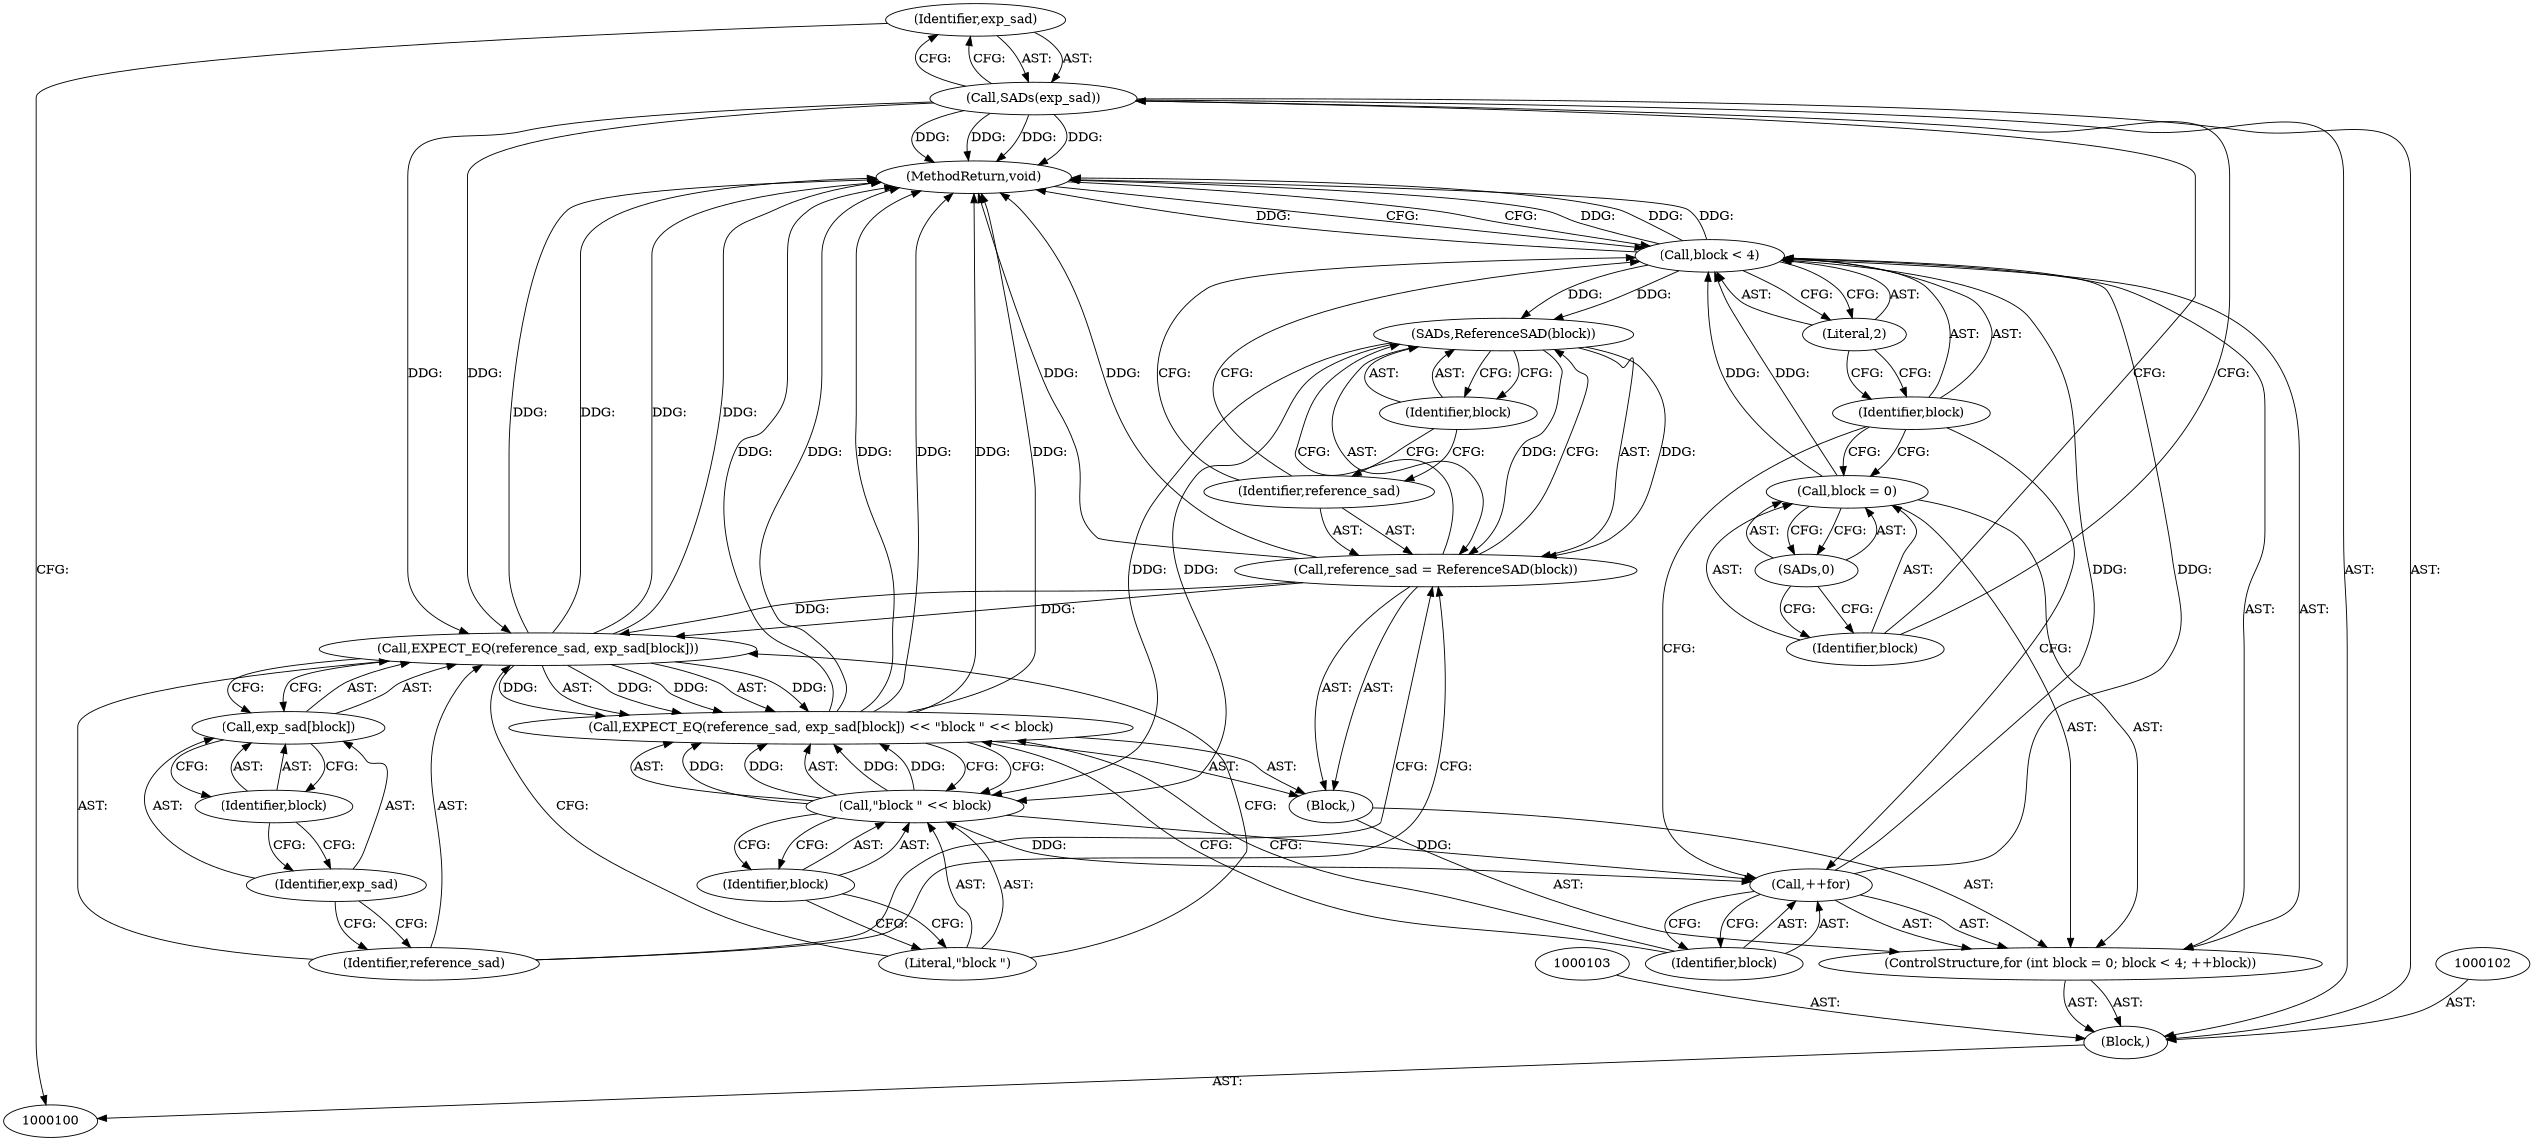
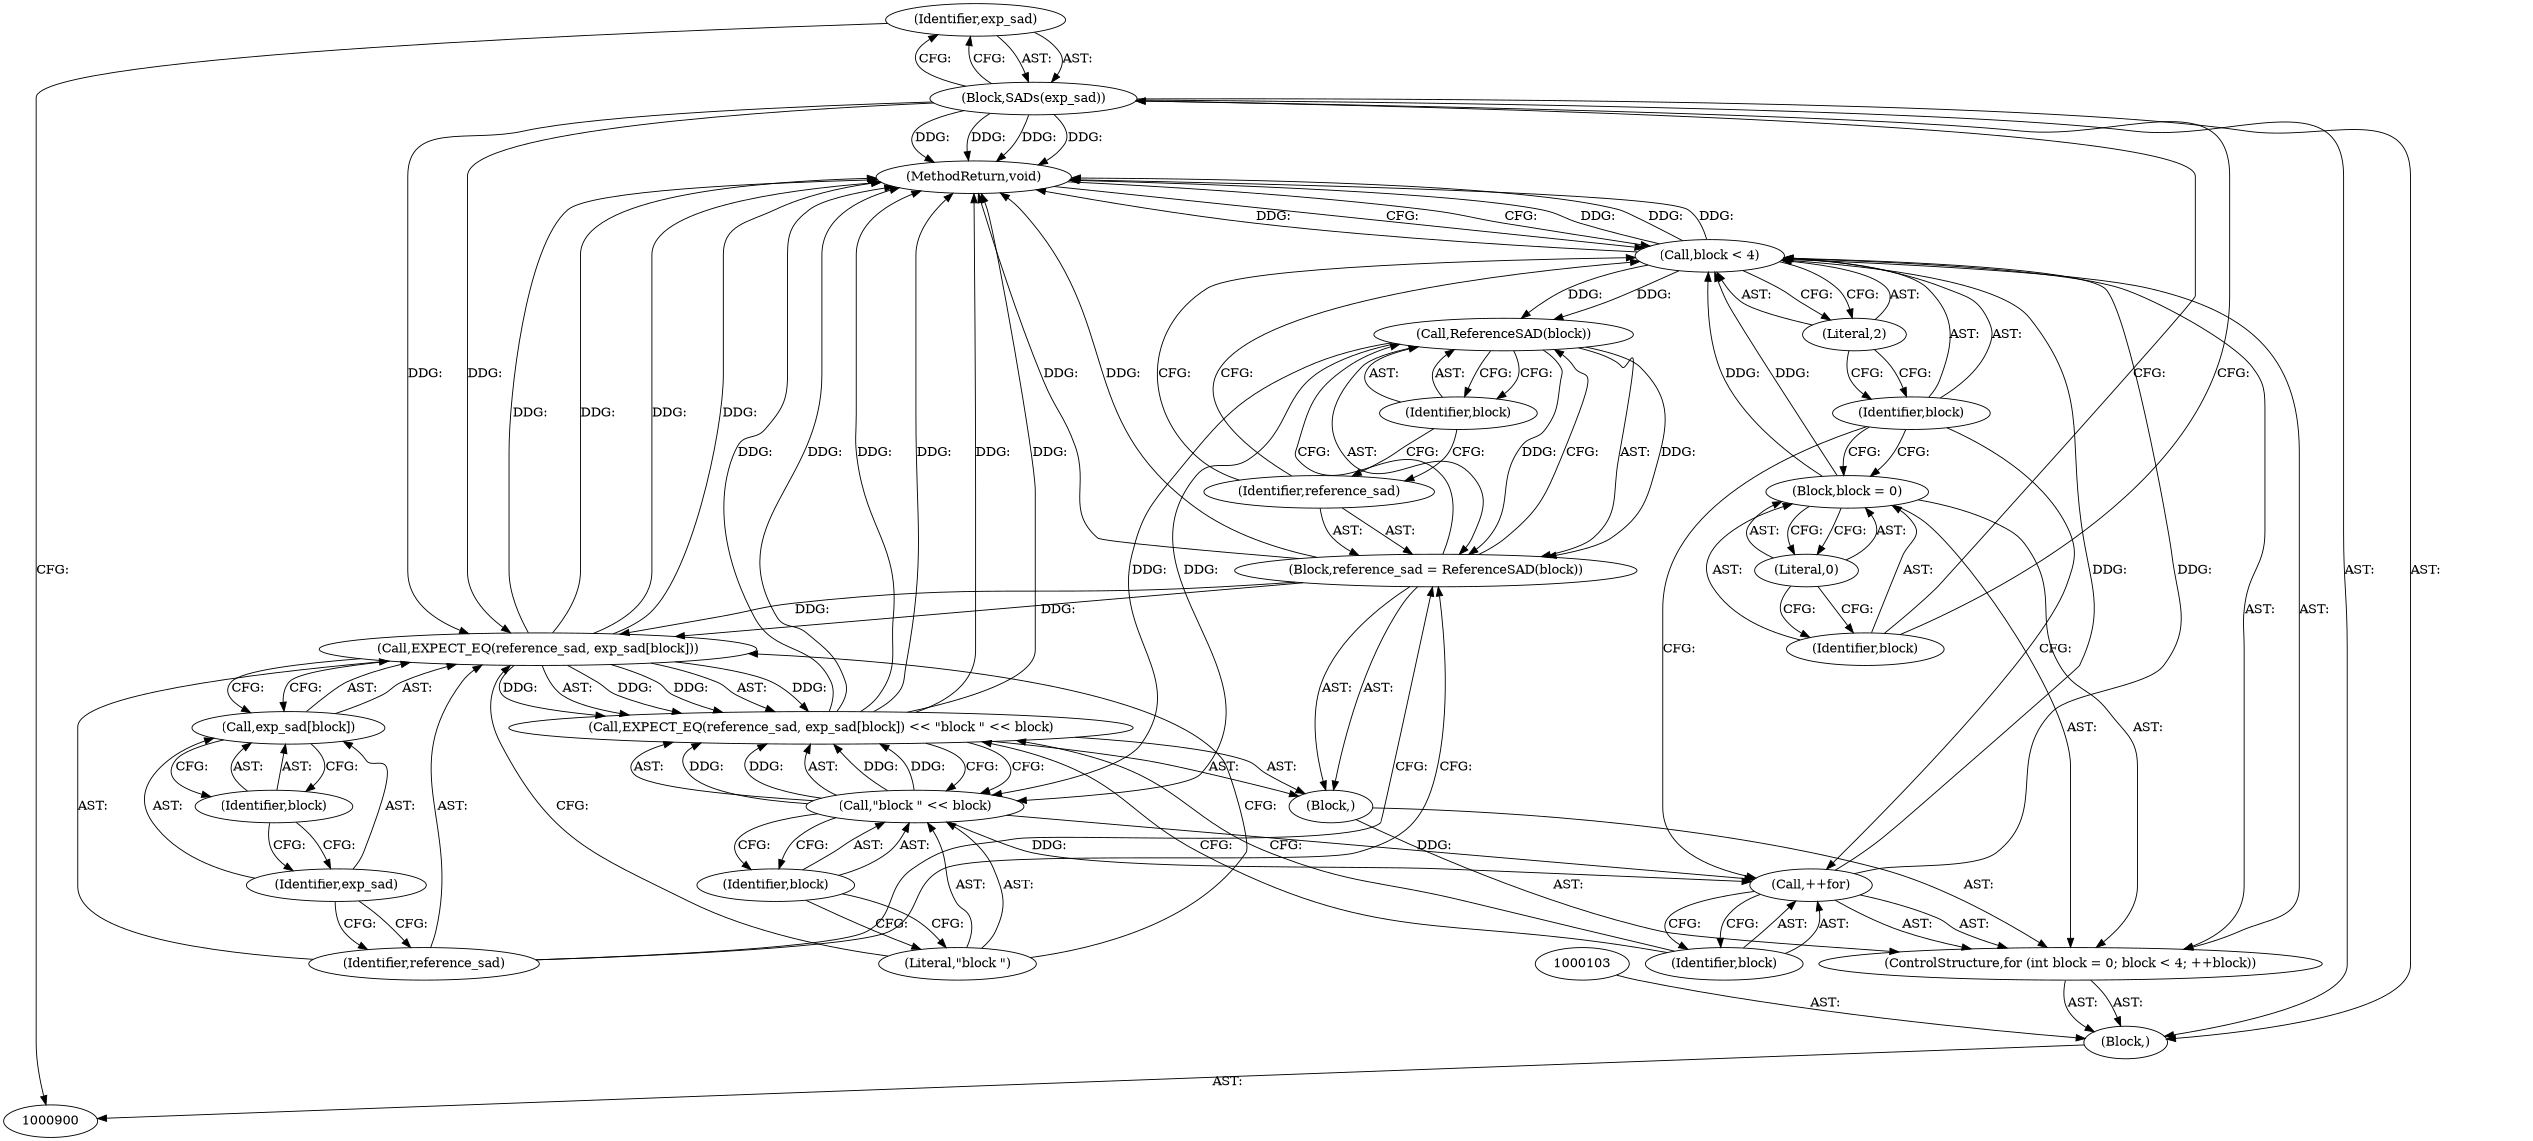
node "(Call,SADs(exp_sad))": label "(Call,SADs(exp_sad))" -> "(Block,SADs(exp_sad))"
node "(SADs,ReferenceSAD(block))": label "(SADs,ReferenceSAD(block))" -> "(Call,ReferenceSAD(block))"
node "(Call,block = 0)": label "(Call,block = 0)" -> "(Block,block = 0)"
node "(Call,reference_sad = ReferenceSAD(block))": label "(Call,reference_sad = ReferenceSAD(block))" -> "(Block,reference_sad = ReferenceSAD(block))"
node "(SADs,0)": label "(SADs,0)" -> "(Literal,0)"
node "1000102": removed
node "1000100": label "1000100" -> "1000900"
